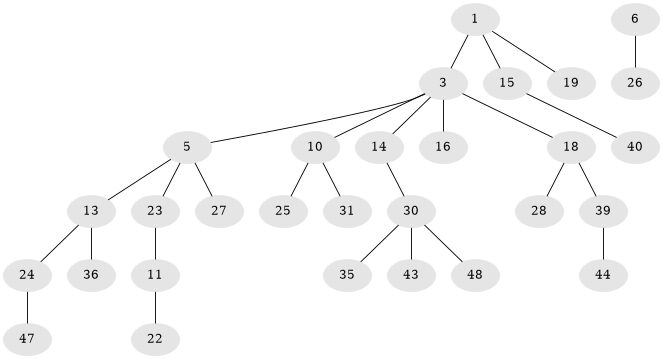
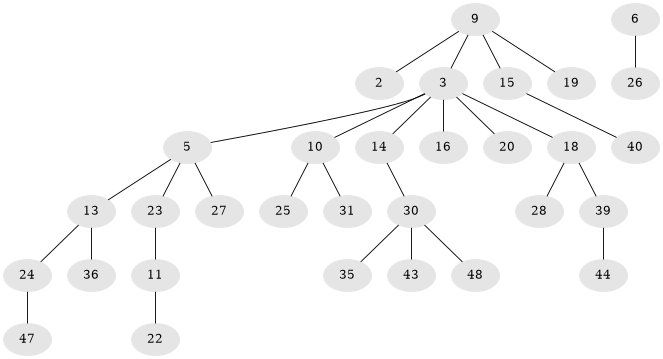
node "1": label "1" -> "9"
node "2": added
node "20": added
